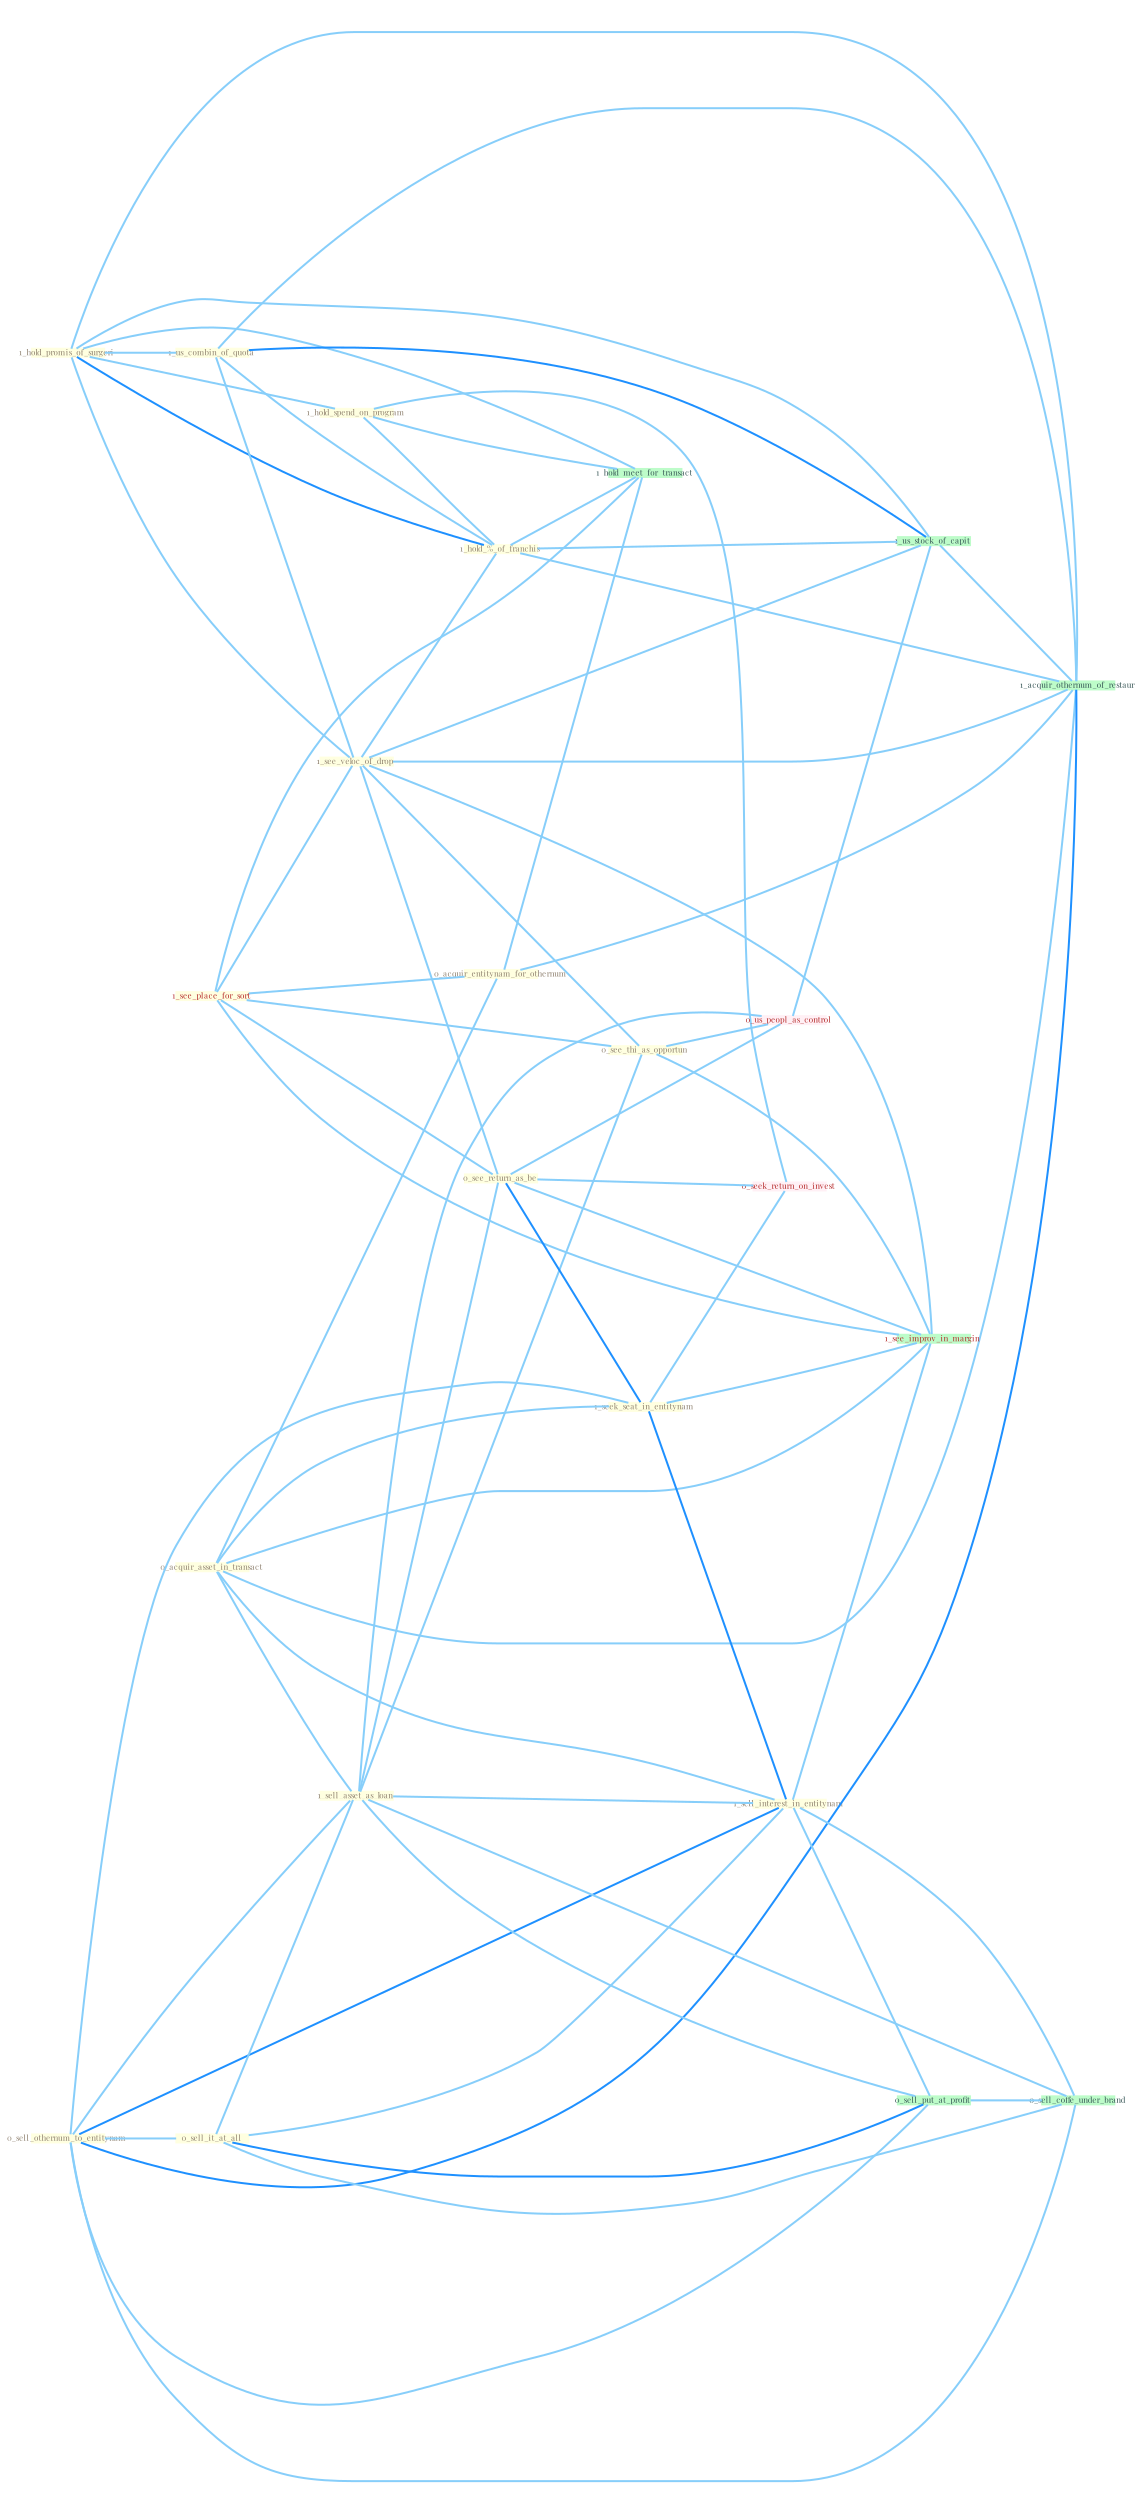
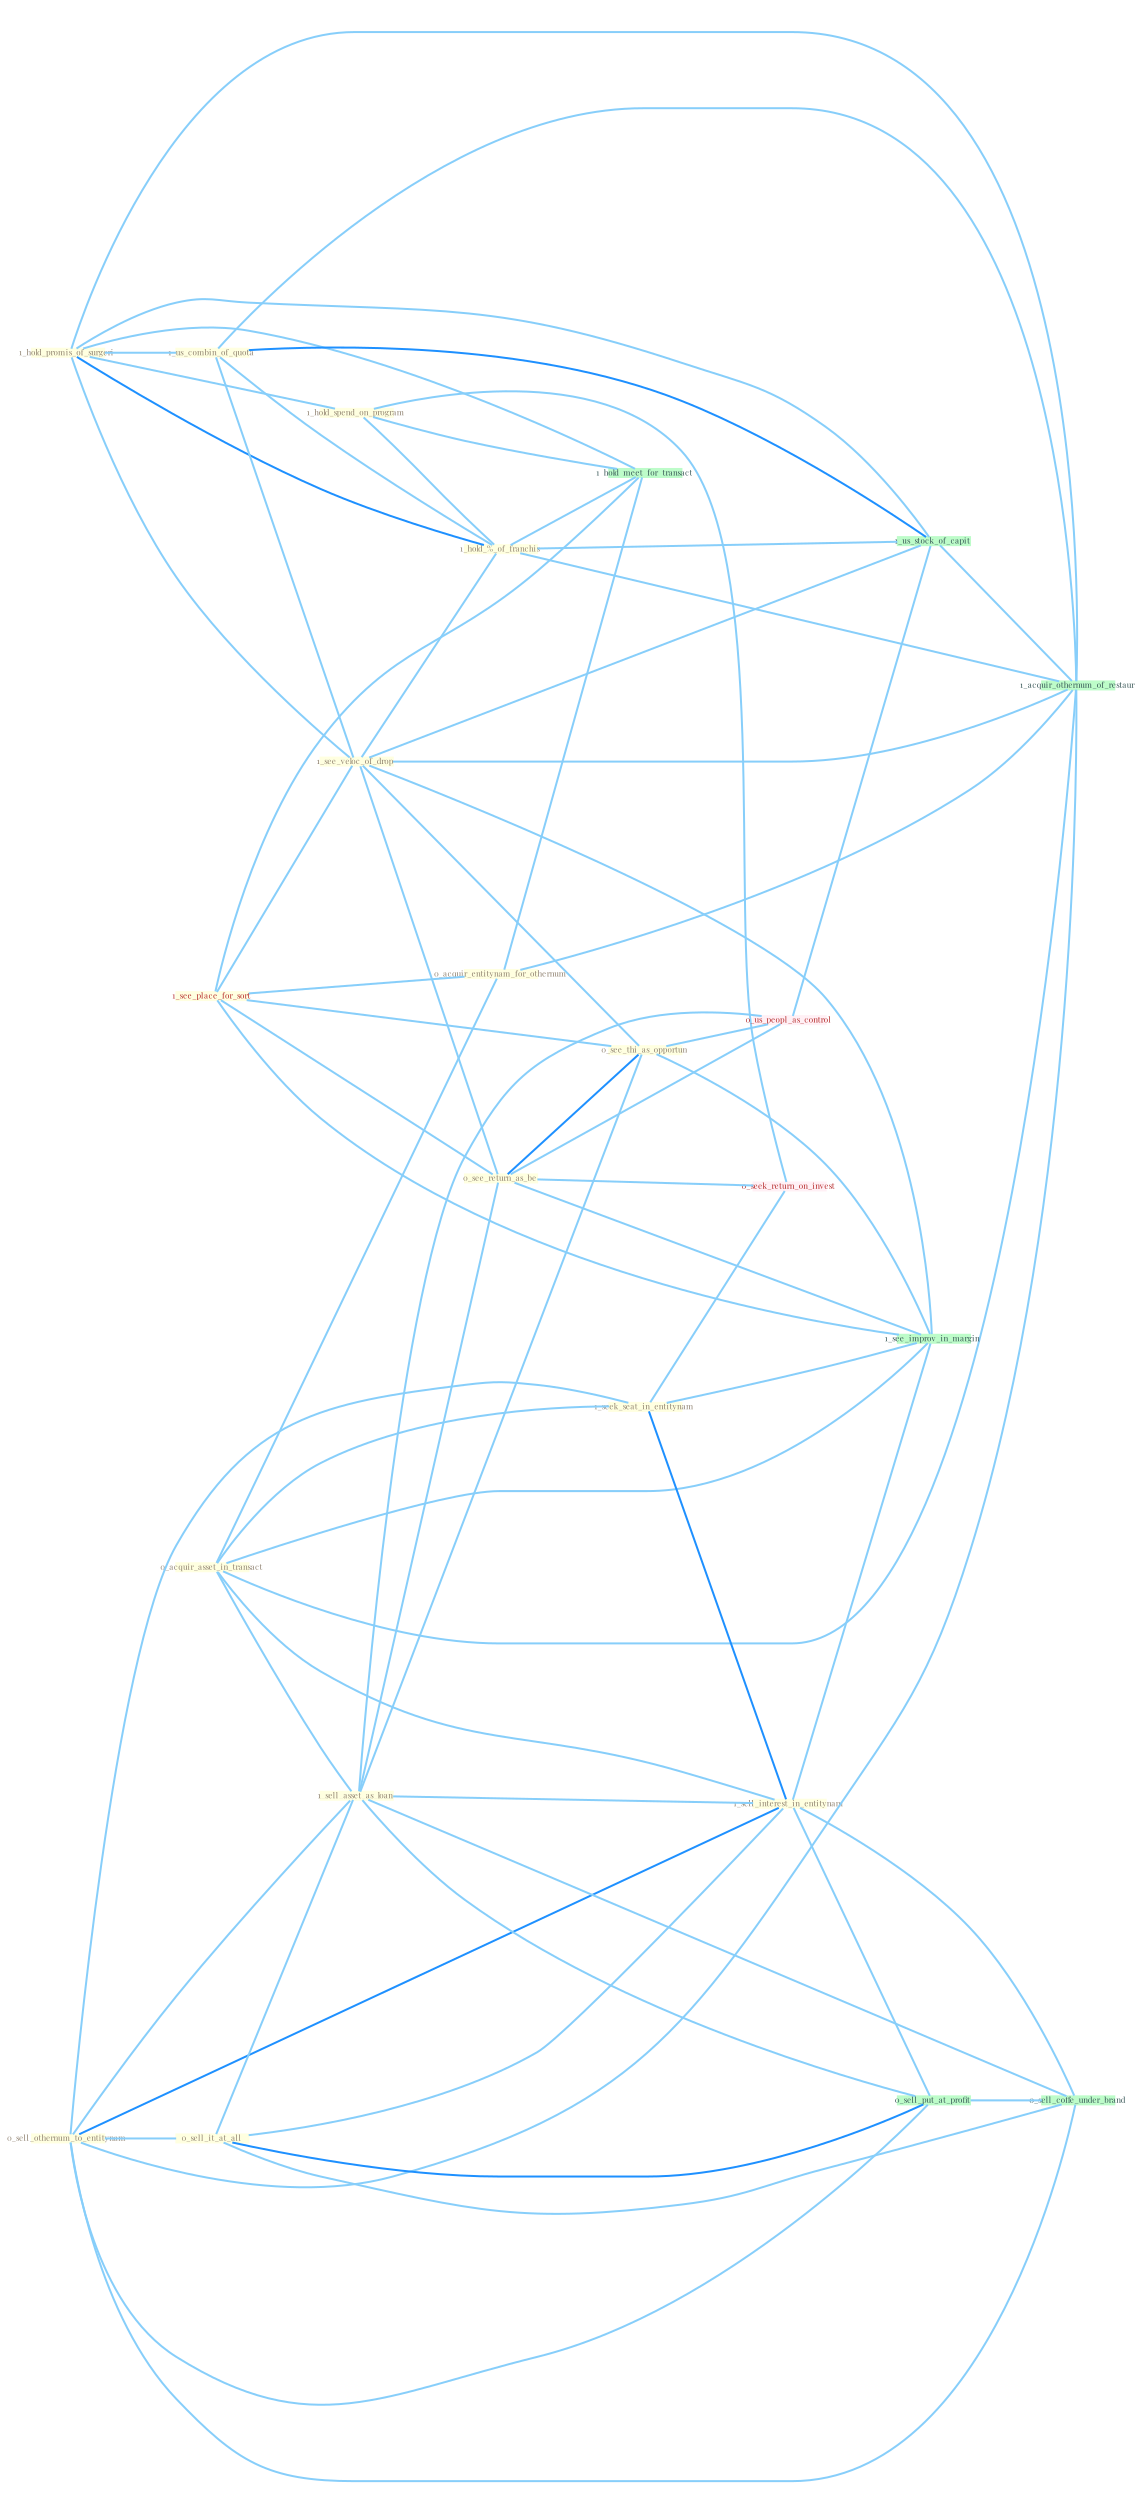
edge "0_see_return_as_be" -- "1_seek_seat_in_entitynam": now "0_see_return_as_be" -- "0_see_thi_as_opportun"
node "1_see_improv_in_margin": fontcolor #b22222 -> #2f4f4f
edge "1_acquir_othernum_of_restaur" -- "0_sell_othernum_to_entitynam": color #1e90ff -> #87cefa
